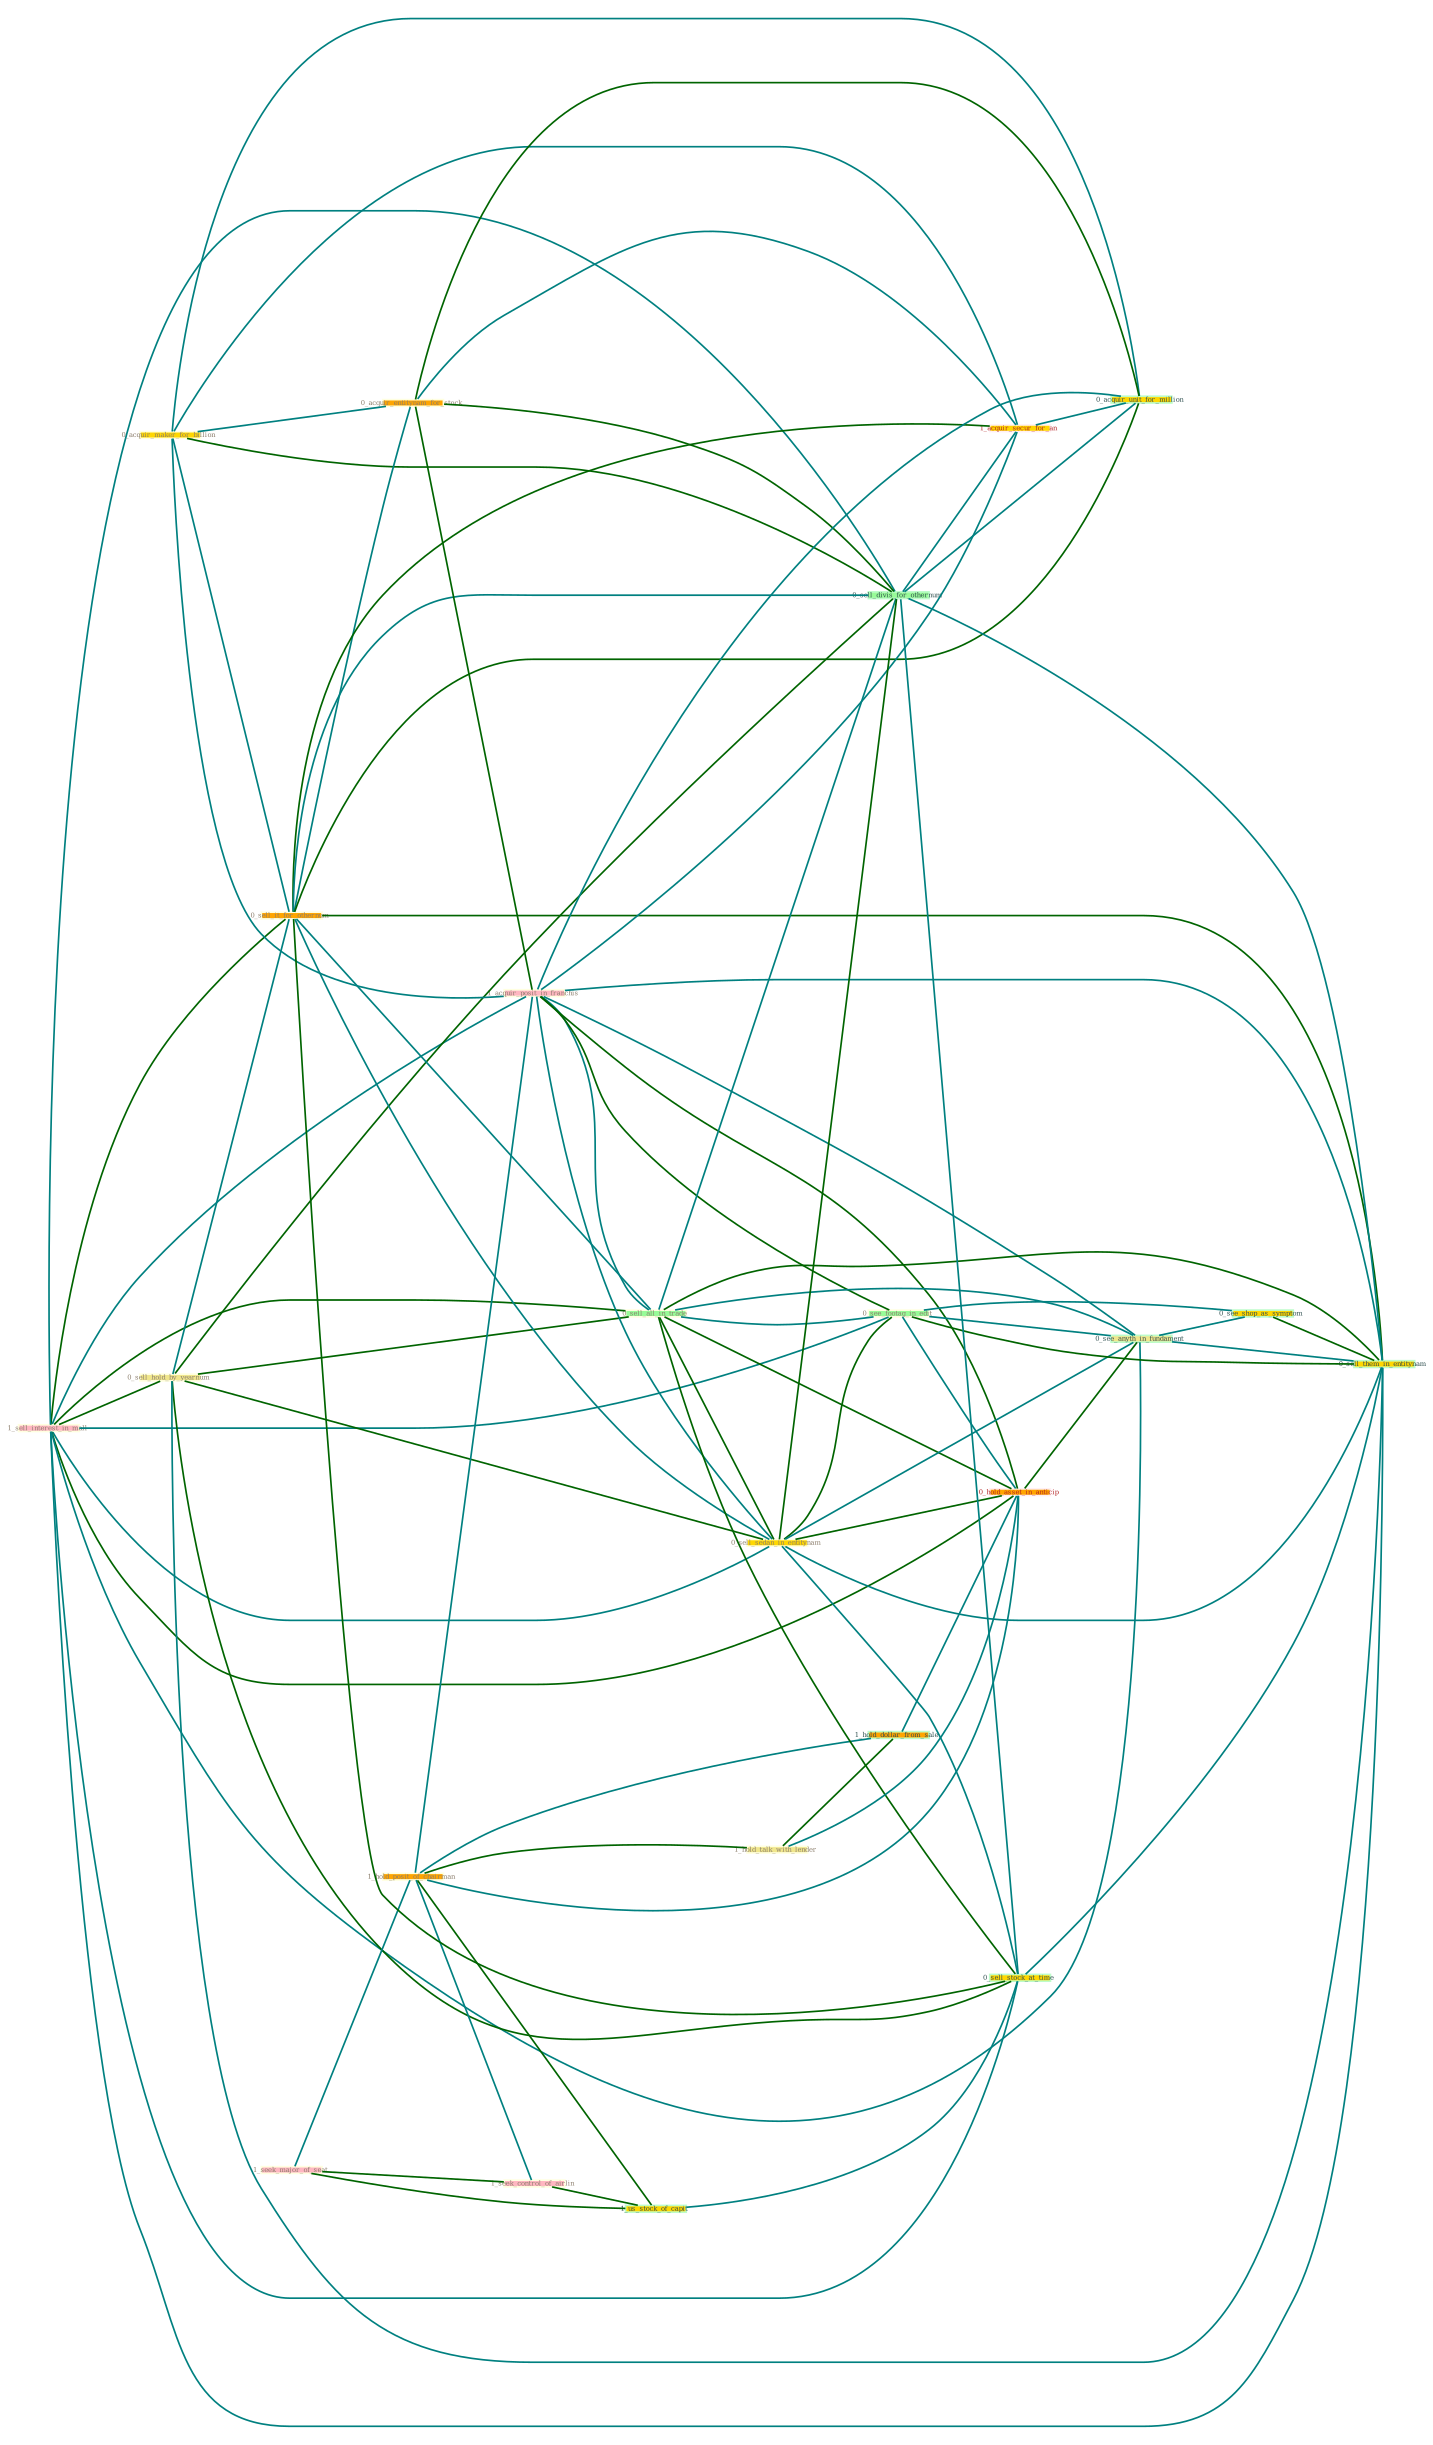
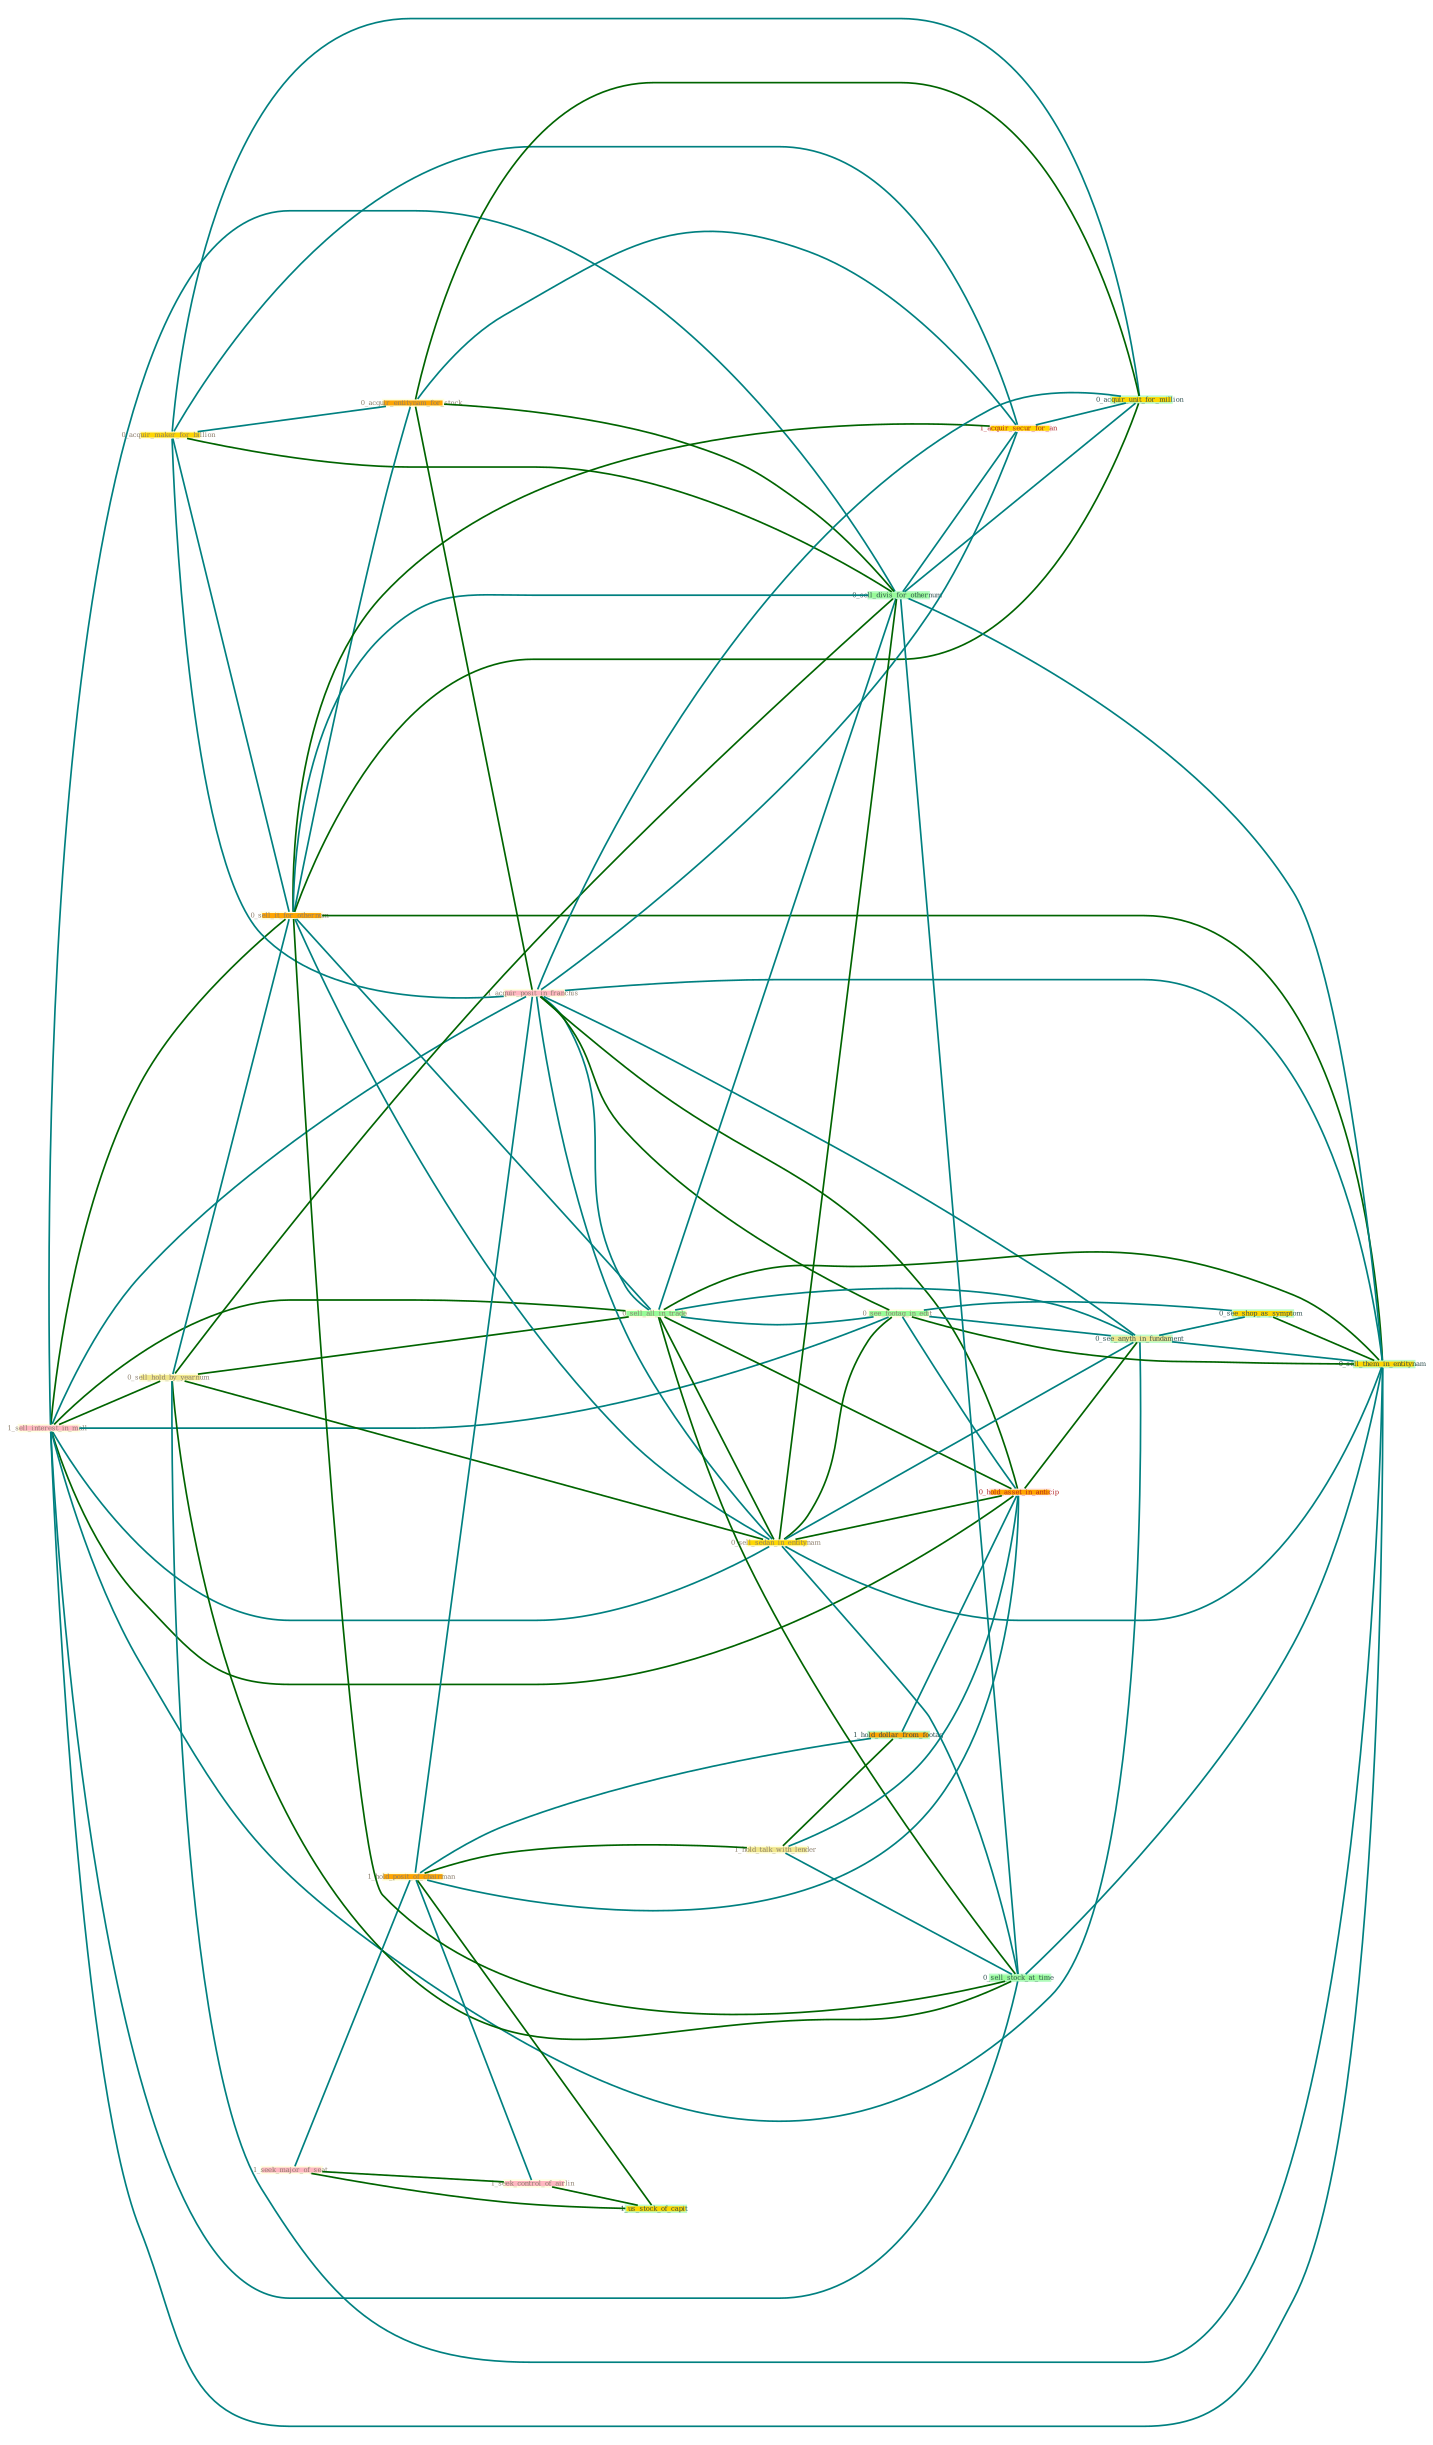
node "1_hold_dollar_from_sale": label "1_hold_dollar_from_sale" -> "1_hold_dollar_from_footag"
node "0_sell_stock_at_time": fillcolor gold -> palegreen
edge "0_sell_stock_at_time" -- "1_us_stock_of_capit": now "0_sell_stock_at_time" -- "1_hold_talk_with_lender"
